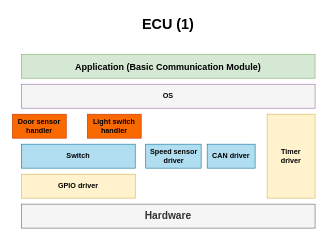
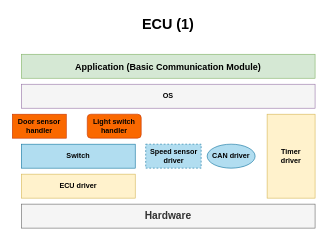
node "Light switch handler": shape rectangle -> rounded rectangle
node "Speed sensor driver": style solid -> dashed
node "CAN driver": shape rectangle -> ellipse
node "GPIO driver": label "GPIO driver" -> "ECU driver"
